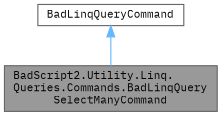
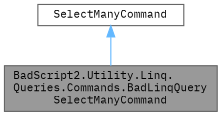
node "BadLinqQueryCommand": label "BadLinqQueryCommand" -> "SelectManyCommand"
